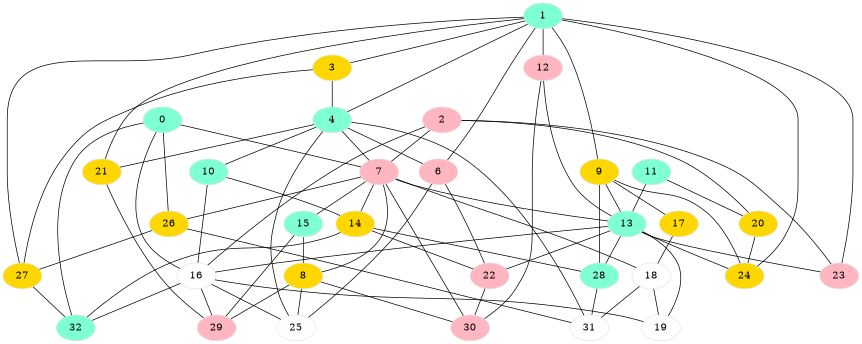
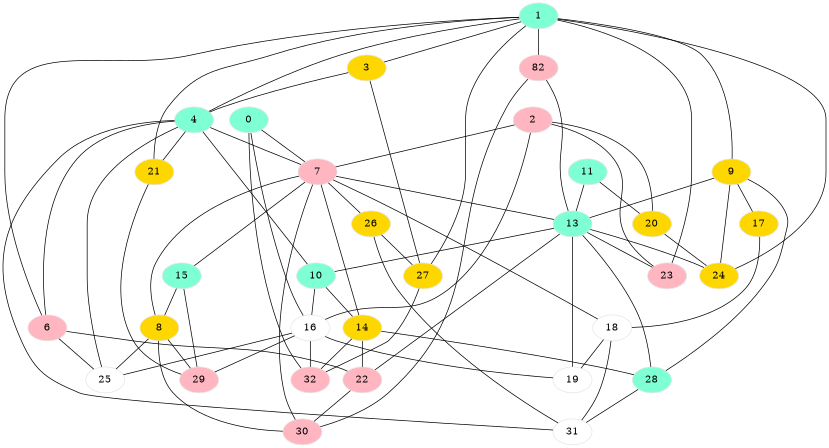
node "12": label "12" -> "82"
edge "0" -- "26": removed
edge "13" -- "16": now "13" -- "10"
node "32": fillcolor aquamarine -> lightpink
